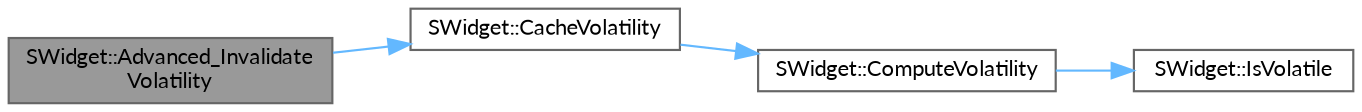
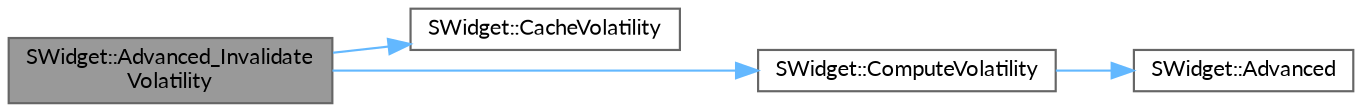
edge "SWidget::CacheVolatility" -> "SWidget::ComputeVolatility": now "SWidget::Advanced_Invalidate Volatility" -> "SWidget::ComputeVolatility"
node "SWidget::IsVolatile": label "SWidget::IsVolatile" -> "SWidget::Advanced"
